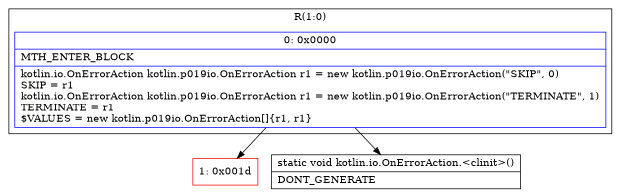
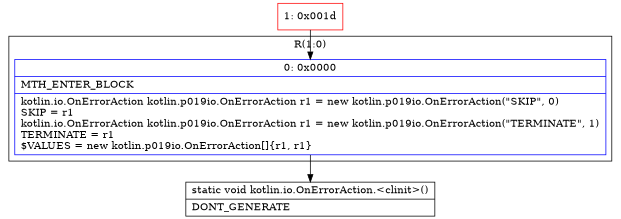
edge "0: 0x0000" -> "1: 0x001d": reversed
